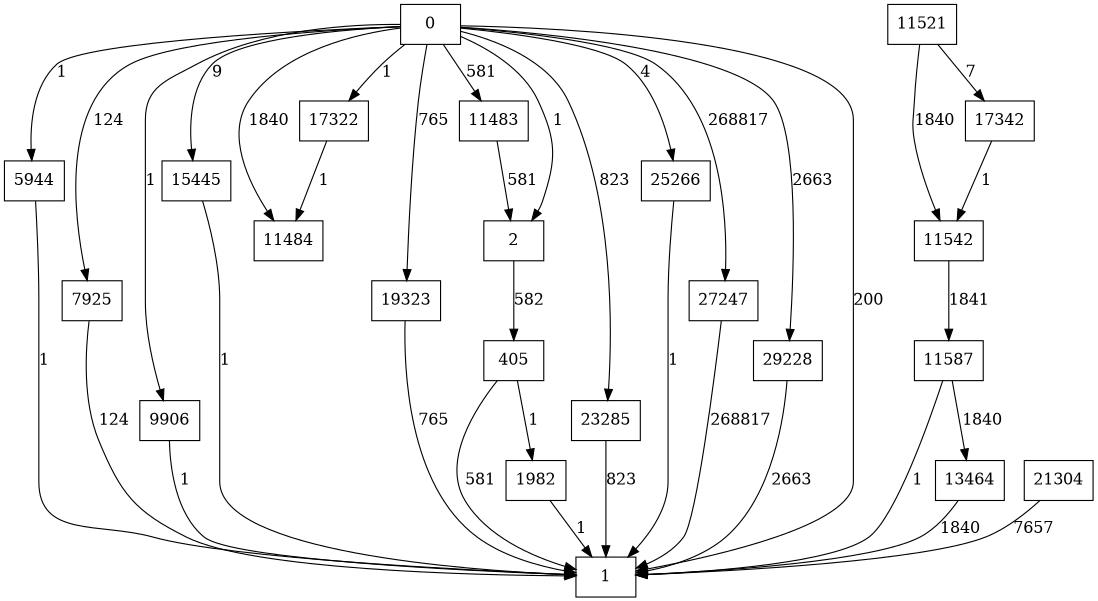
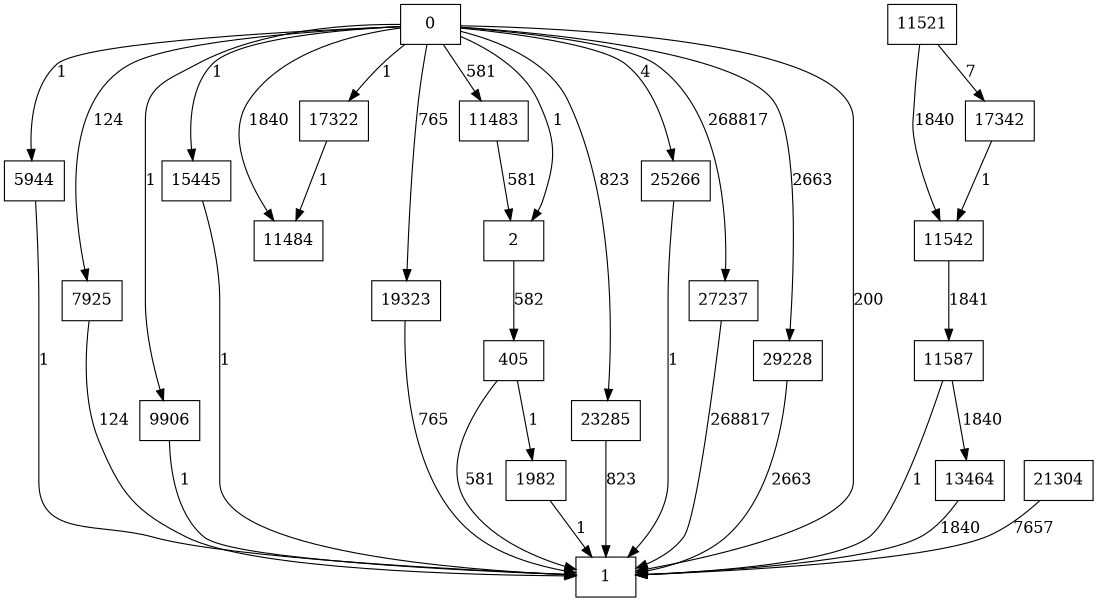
edge "0" -> "15445": label "9" -> "1"
node "27247": label "27247" -> "27237"
